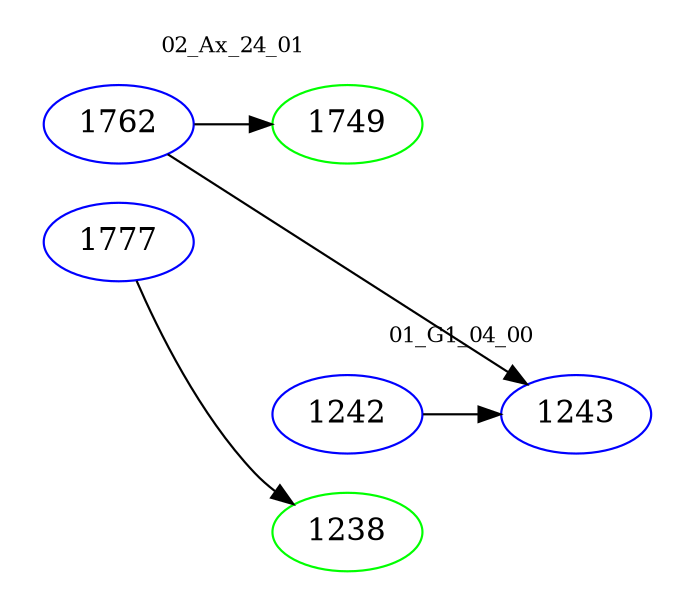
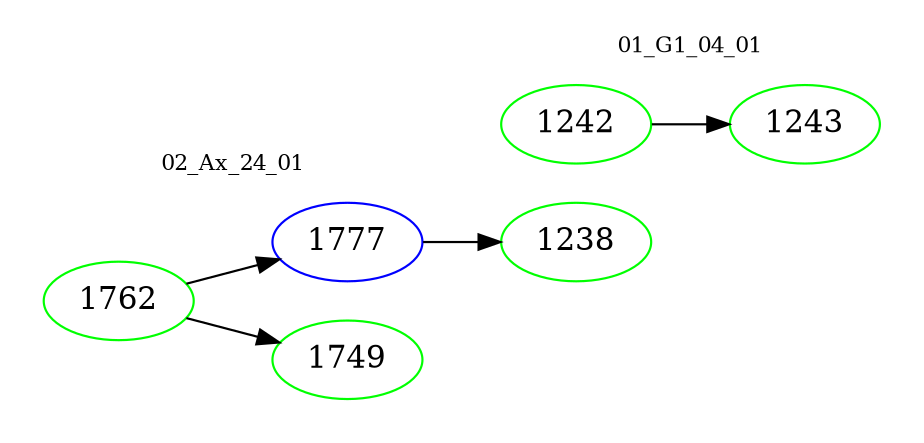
node "1762": color blue -> green
edge "1762" -> "1243": now "1762" -> "1777"
cluster "01_G1_04_00": label "01_G1_04_00" -> "01_G1_04_01"
node "1242": color blue -> green
node "1243": color blue -> green
